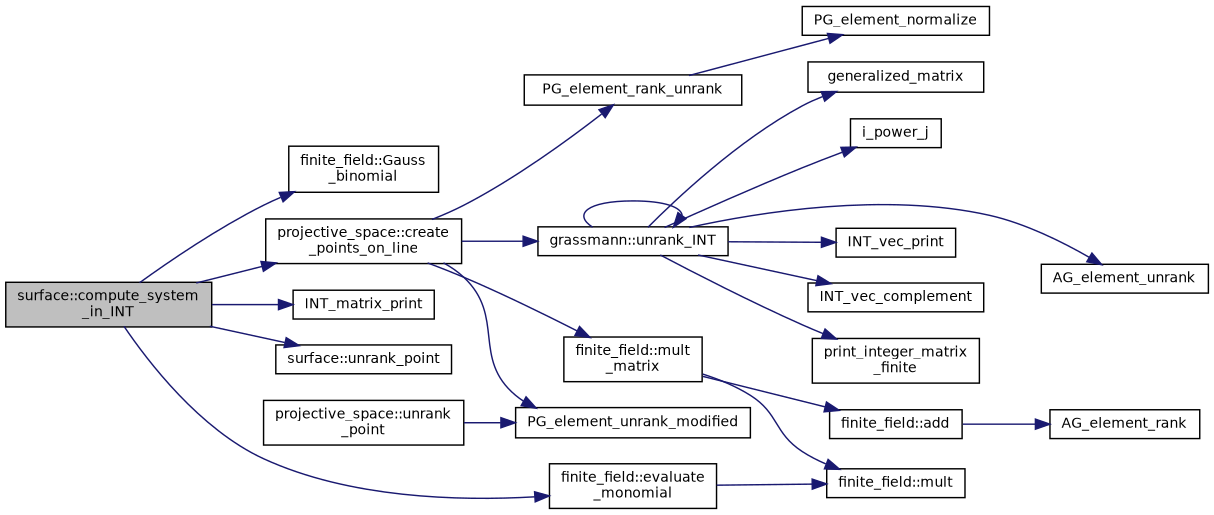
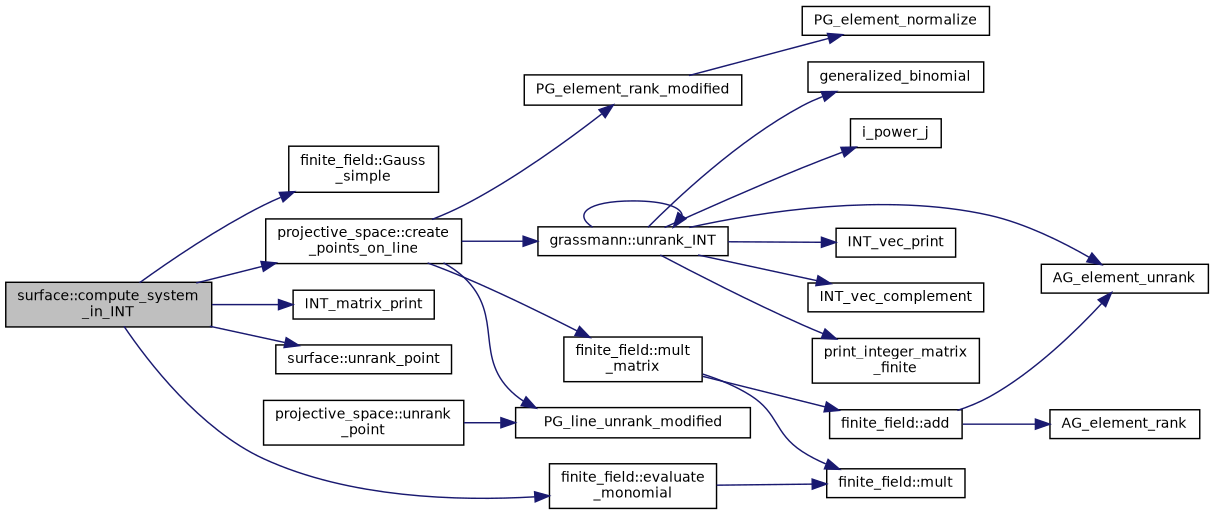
node "generalized_matrix": label "generalized_matrix" -> "generalized_binomial"
node "PG_element_rank_unrank": label "PG_element_rank_unrank" -> "PG_element_rank_modified"
node "finite_field::Gauss _binomial": label "finite_field::Gauss _binomial" -> "finite_field::Gauss _simple"
edge "finite_field::add" -> "AG_element_unrank": added
node "PG_element_unrank_modified": label "PG_element_unrank_modified" -> "PG_line_unrank_modified"
